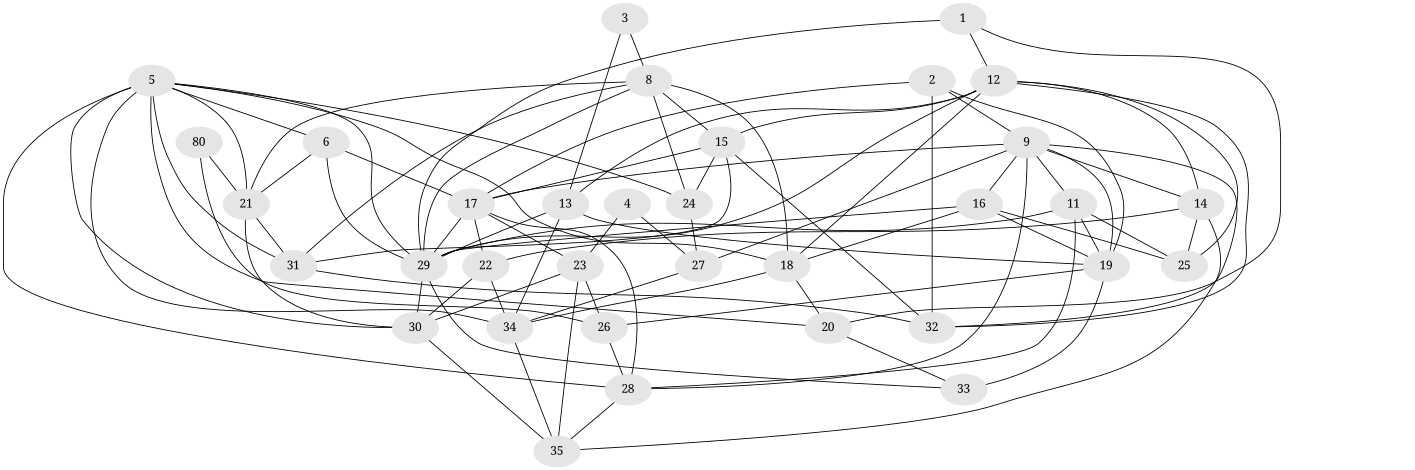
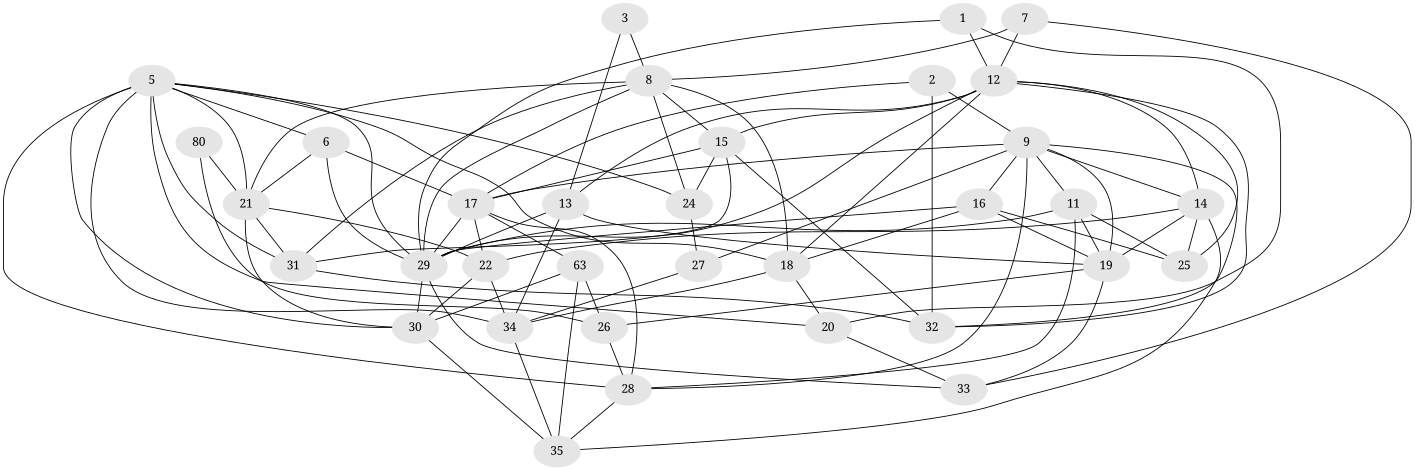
node "7": added
edge "2" -- "19": now "14" -- "19"
node "4": removed
edge "21" -- "22": added
node "23": label "23" -> "63"
